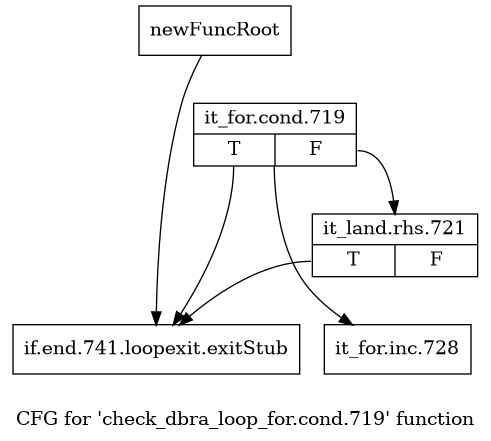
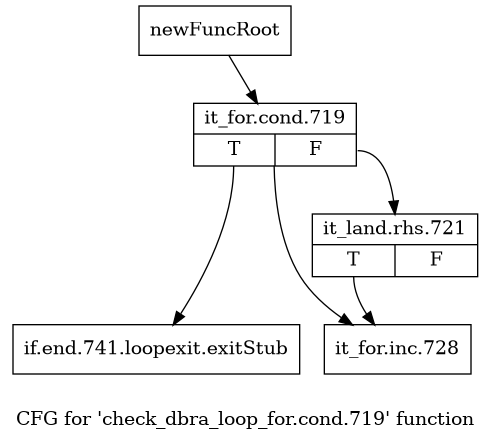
edge "newFuncRoot" -> "if.end.741.loopexit.exitStub": now "newFuncRoot" -> "it_for.cond.719"
edge "it_land.rhs.721" -> "if.end.741.loopexit.exitStub": now "it_land.rhs.721" -> "it_for.inc.728"
